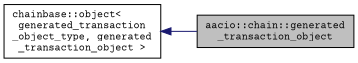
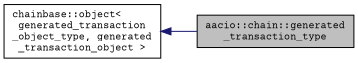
node "aacio::chain::generated _transaction_object": label "aacio::chain::generated _transaction_object" -> "aacio::chain::generated _transaction_type"
